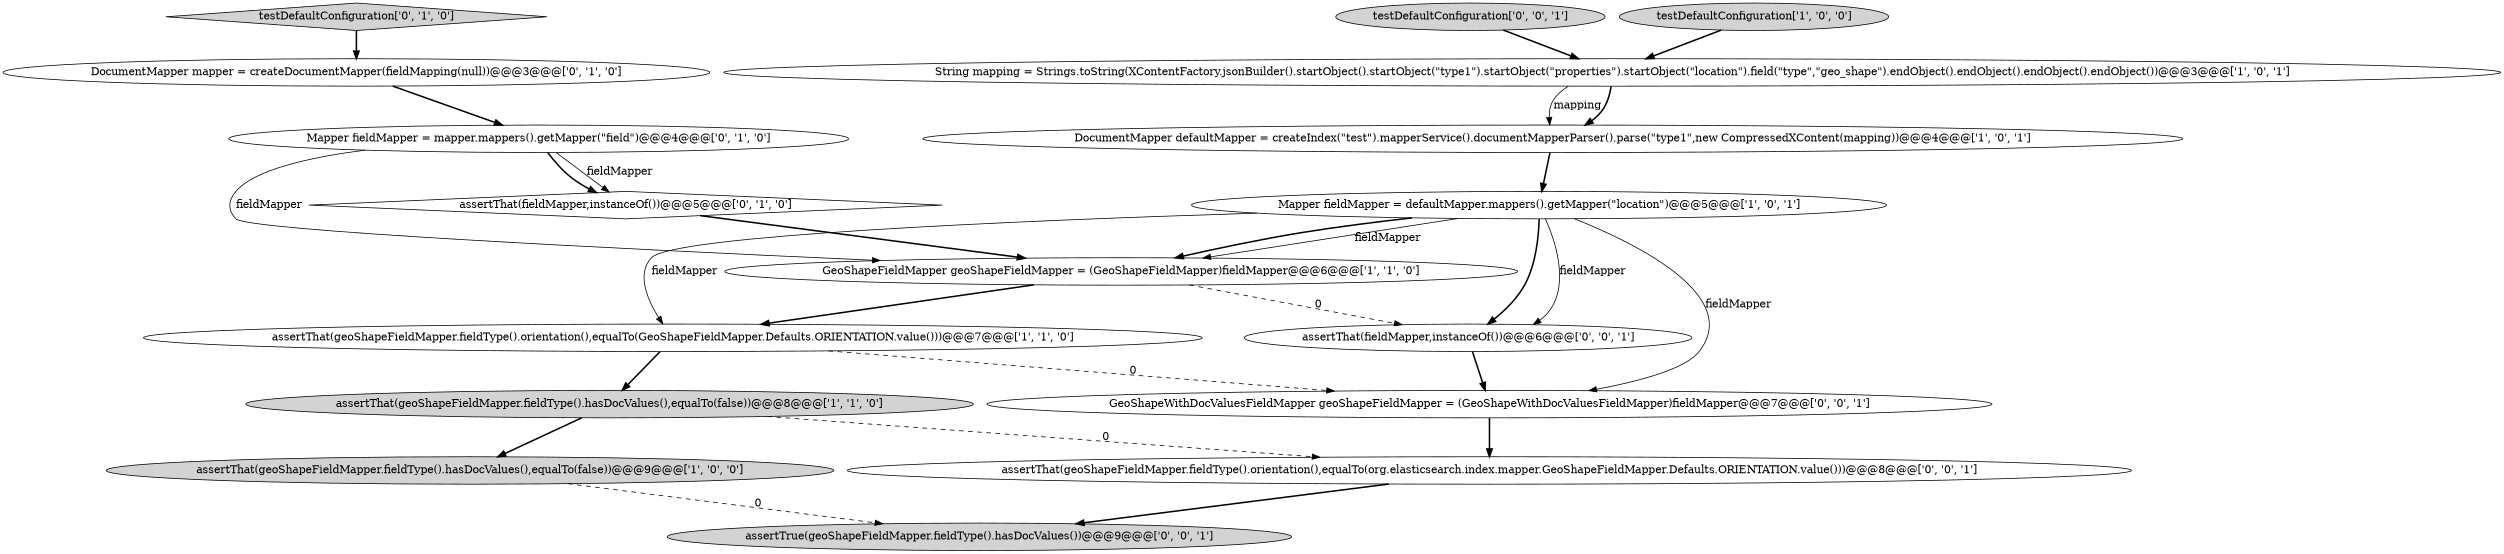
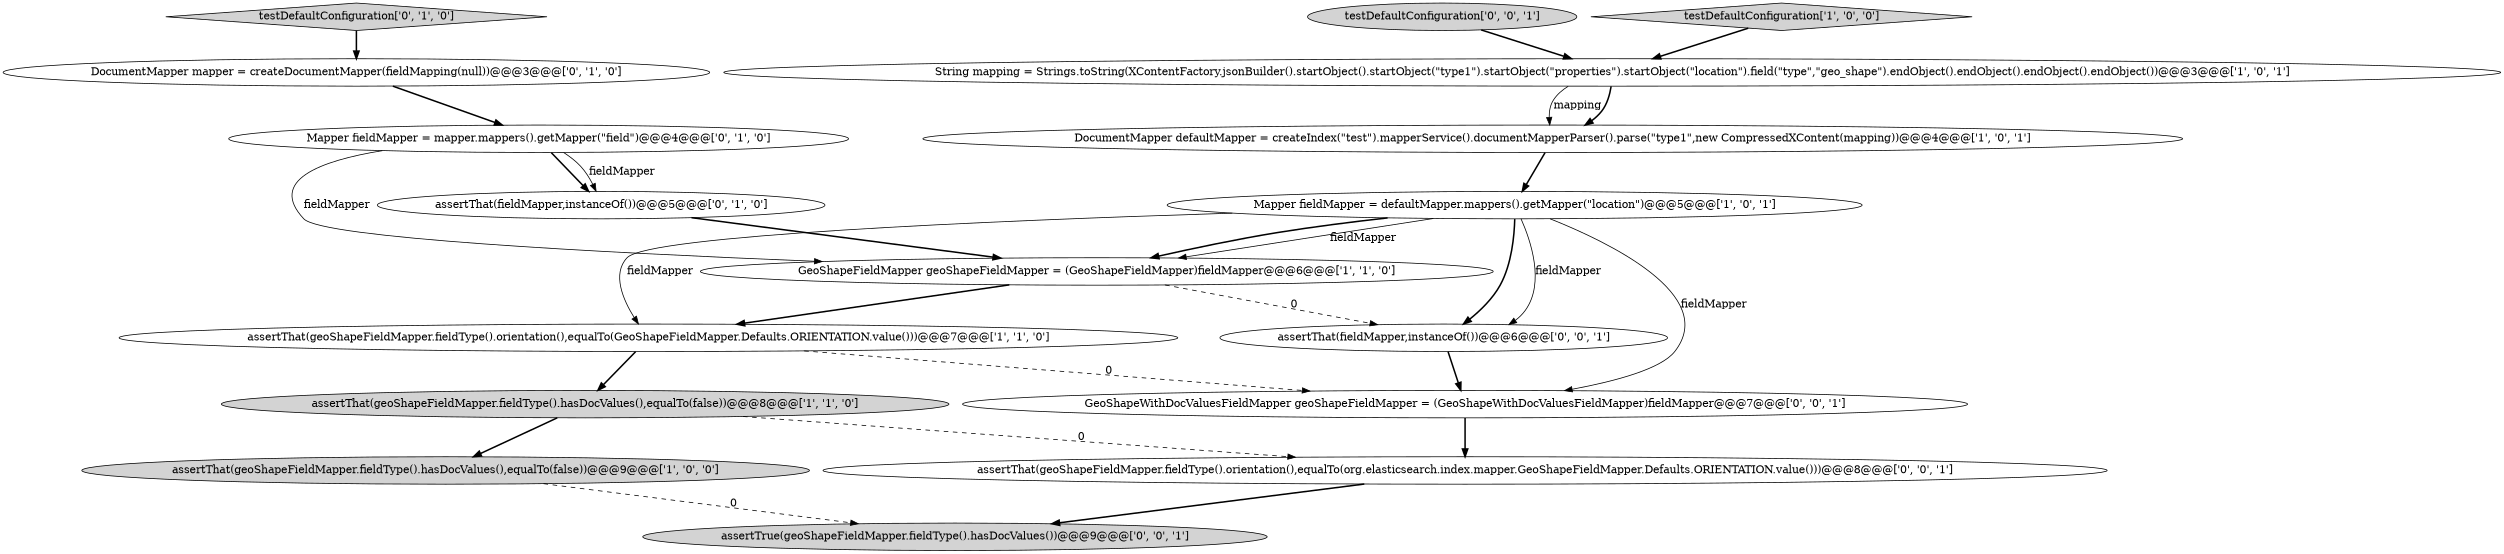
node "testDefaultConfiguration['1', '0', '0']": shape ellipse -> diamond
node "assertThat(fieldMapper,instanceOf())@@@5@@@['0', '1', '0']": shape diamond -> ellipse
